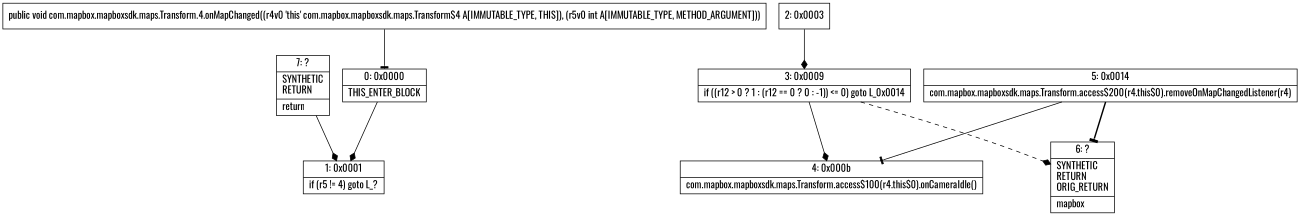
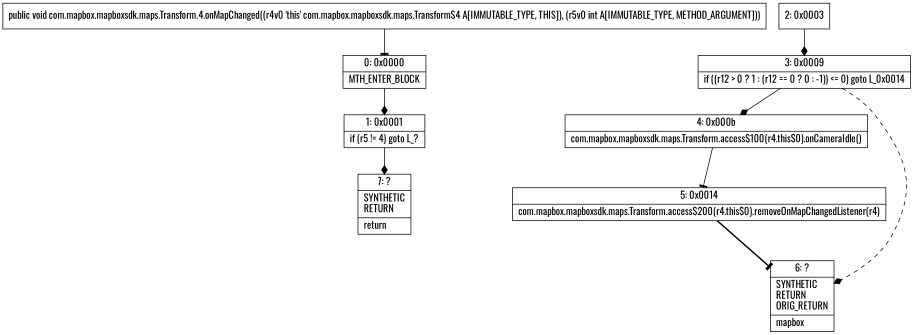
node "0: 0x0000": text "THIS_ENTER_BLOCK" -> "MTH_ENTER_BLOCK"
edge "5: 0x0014" -> "4: 0x000b": reversed
edge "7: ?" -> "1: 0x0001": reversed
